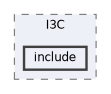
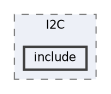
cluster "I3C": label "I3C" -> "I2C"
